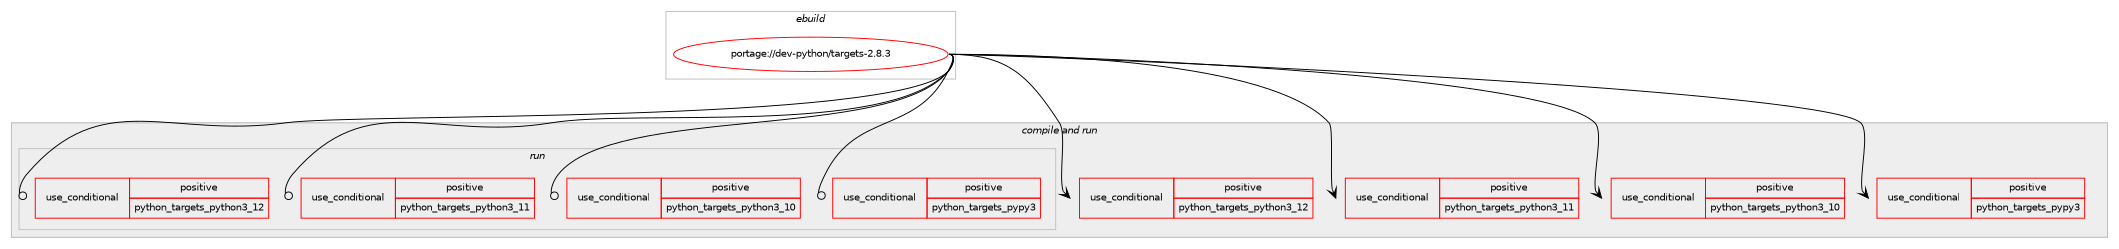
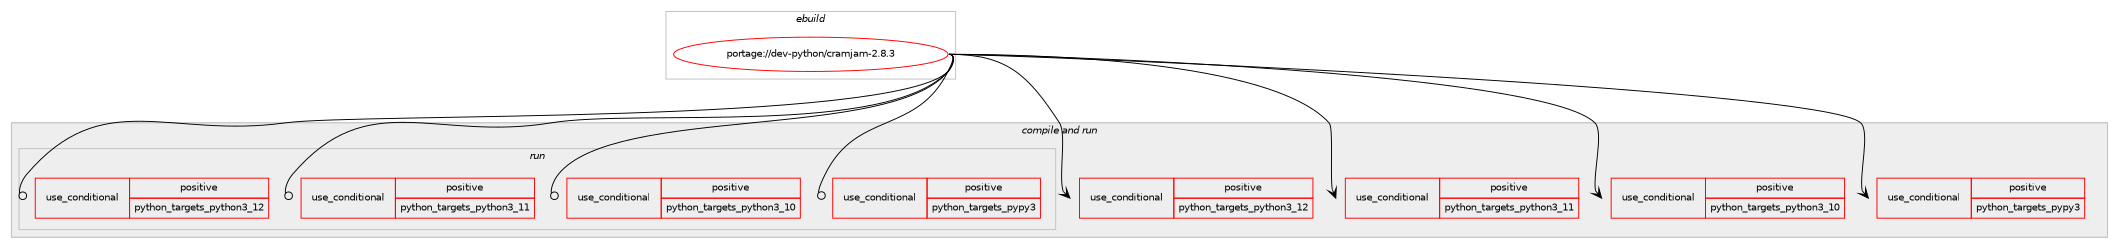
node "portage://dev-python/targets-2.8.3": label "portage://dev-python/targets-2.8.3" -> "portage://dev-python/cramjam-2.8.3"
